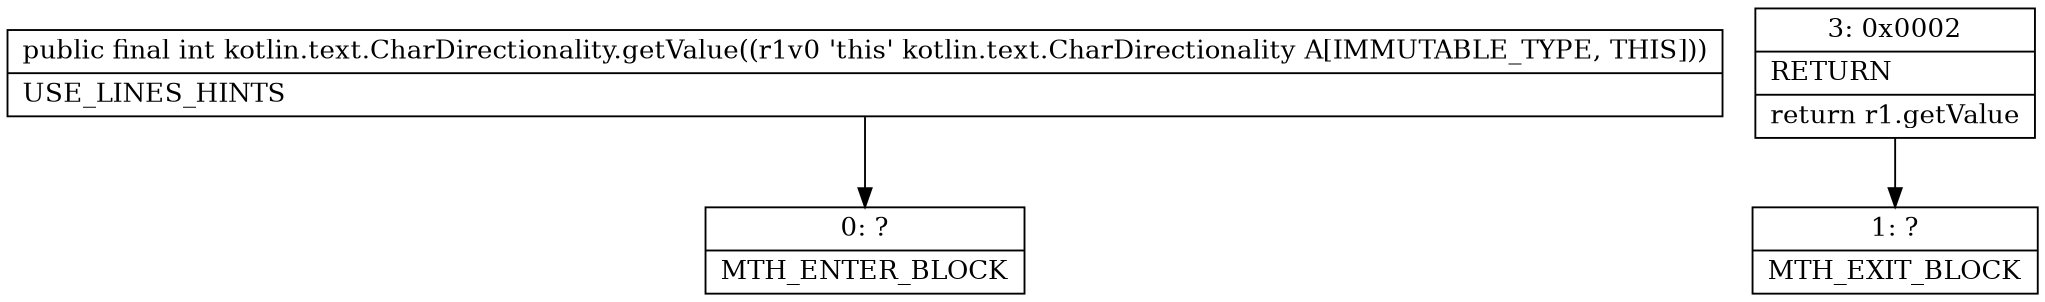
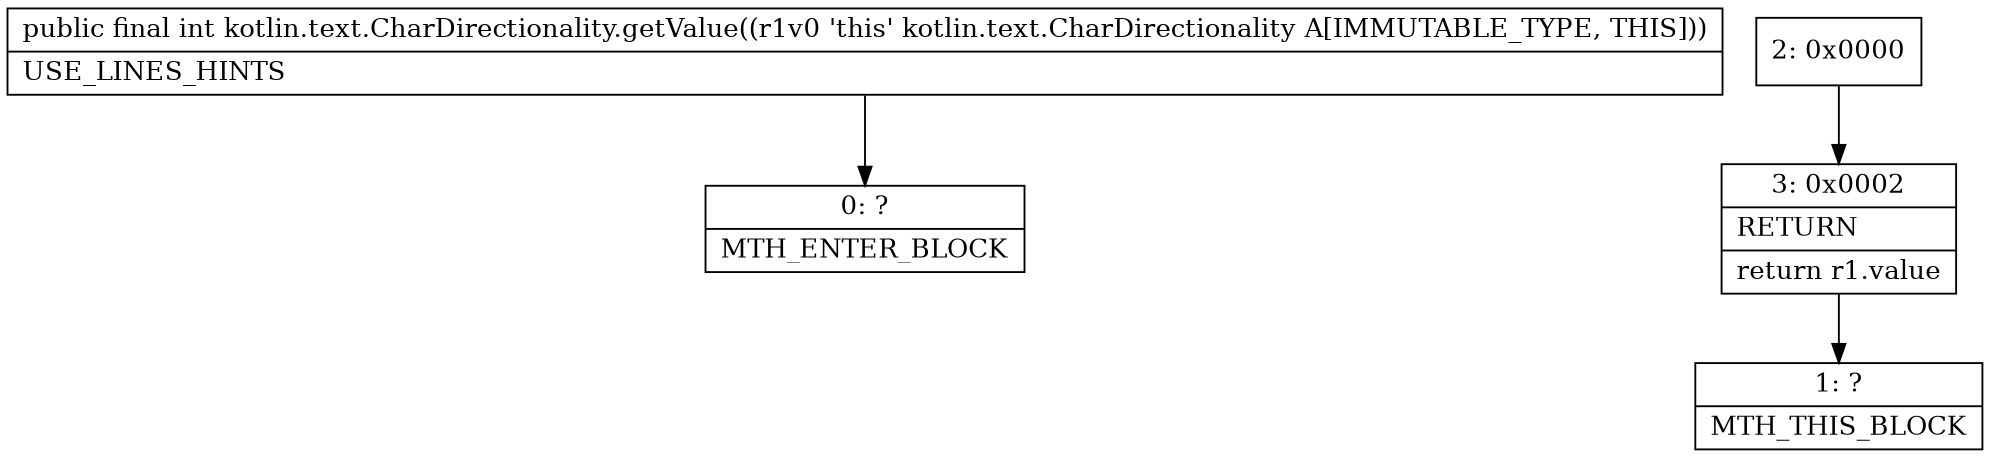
node "2: 0x0000": added
node "3: 0x0002": text "return r1.getValue" -> "return r1.value"
node "1: ?": text "MTH_EXIT_BLOCK" -> "MTH_THIS_BLOCK"
